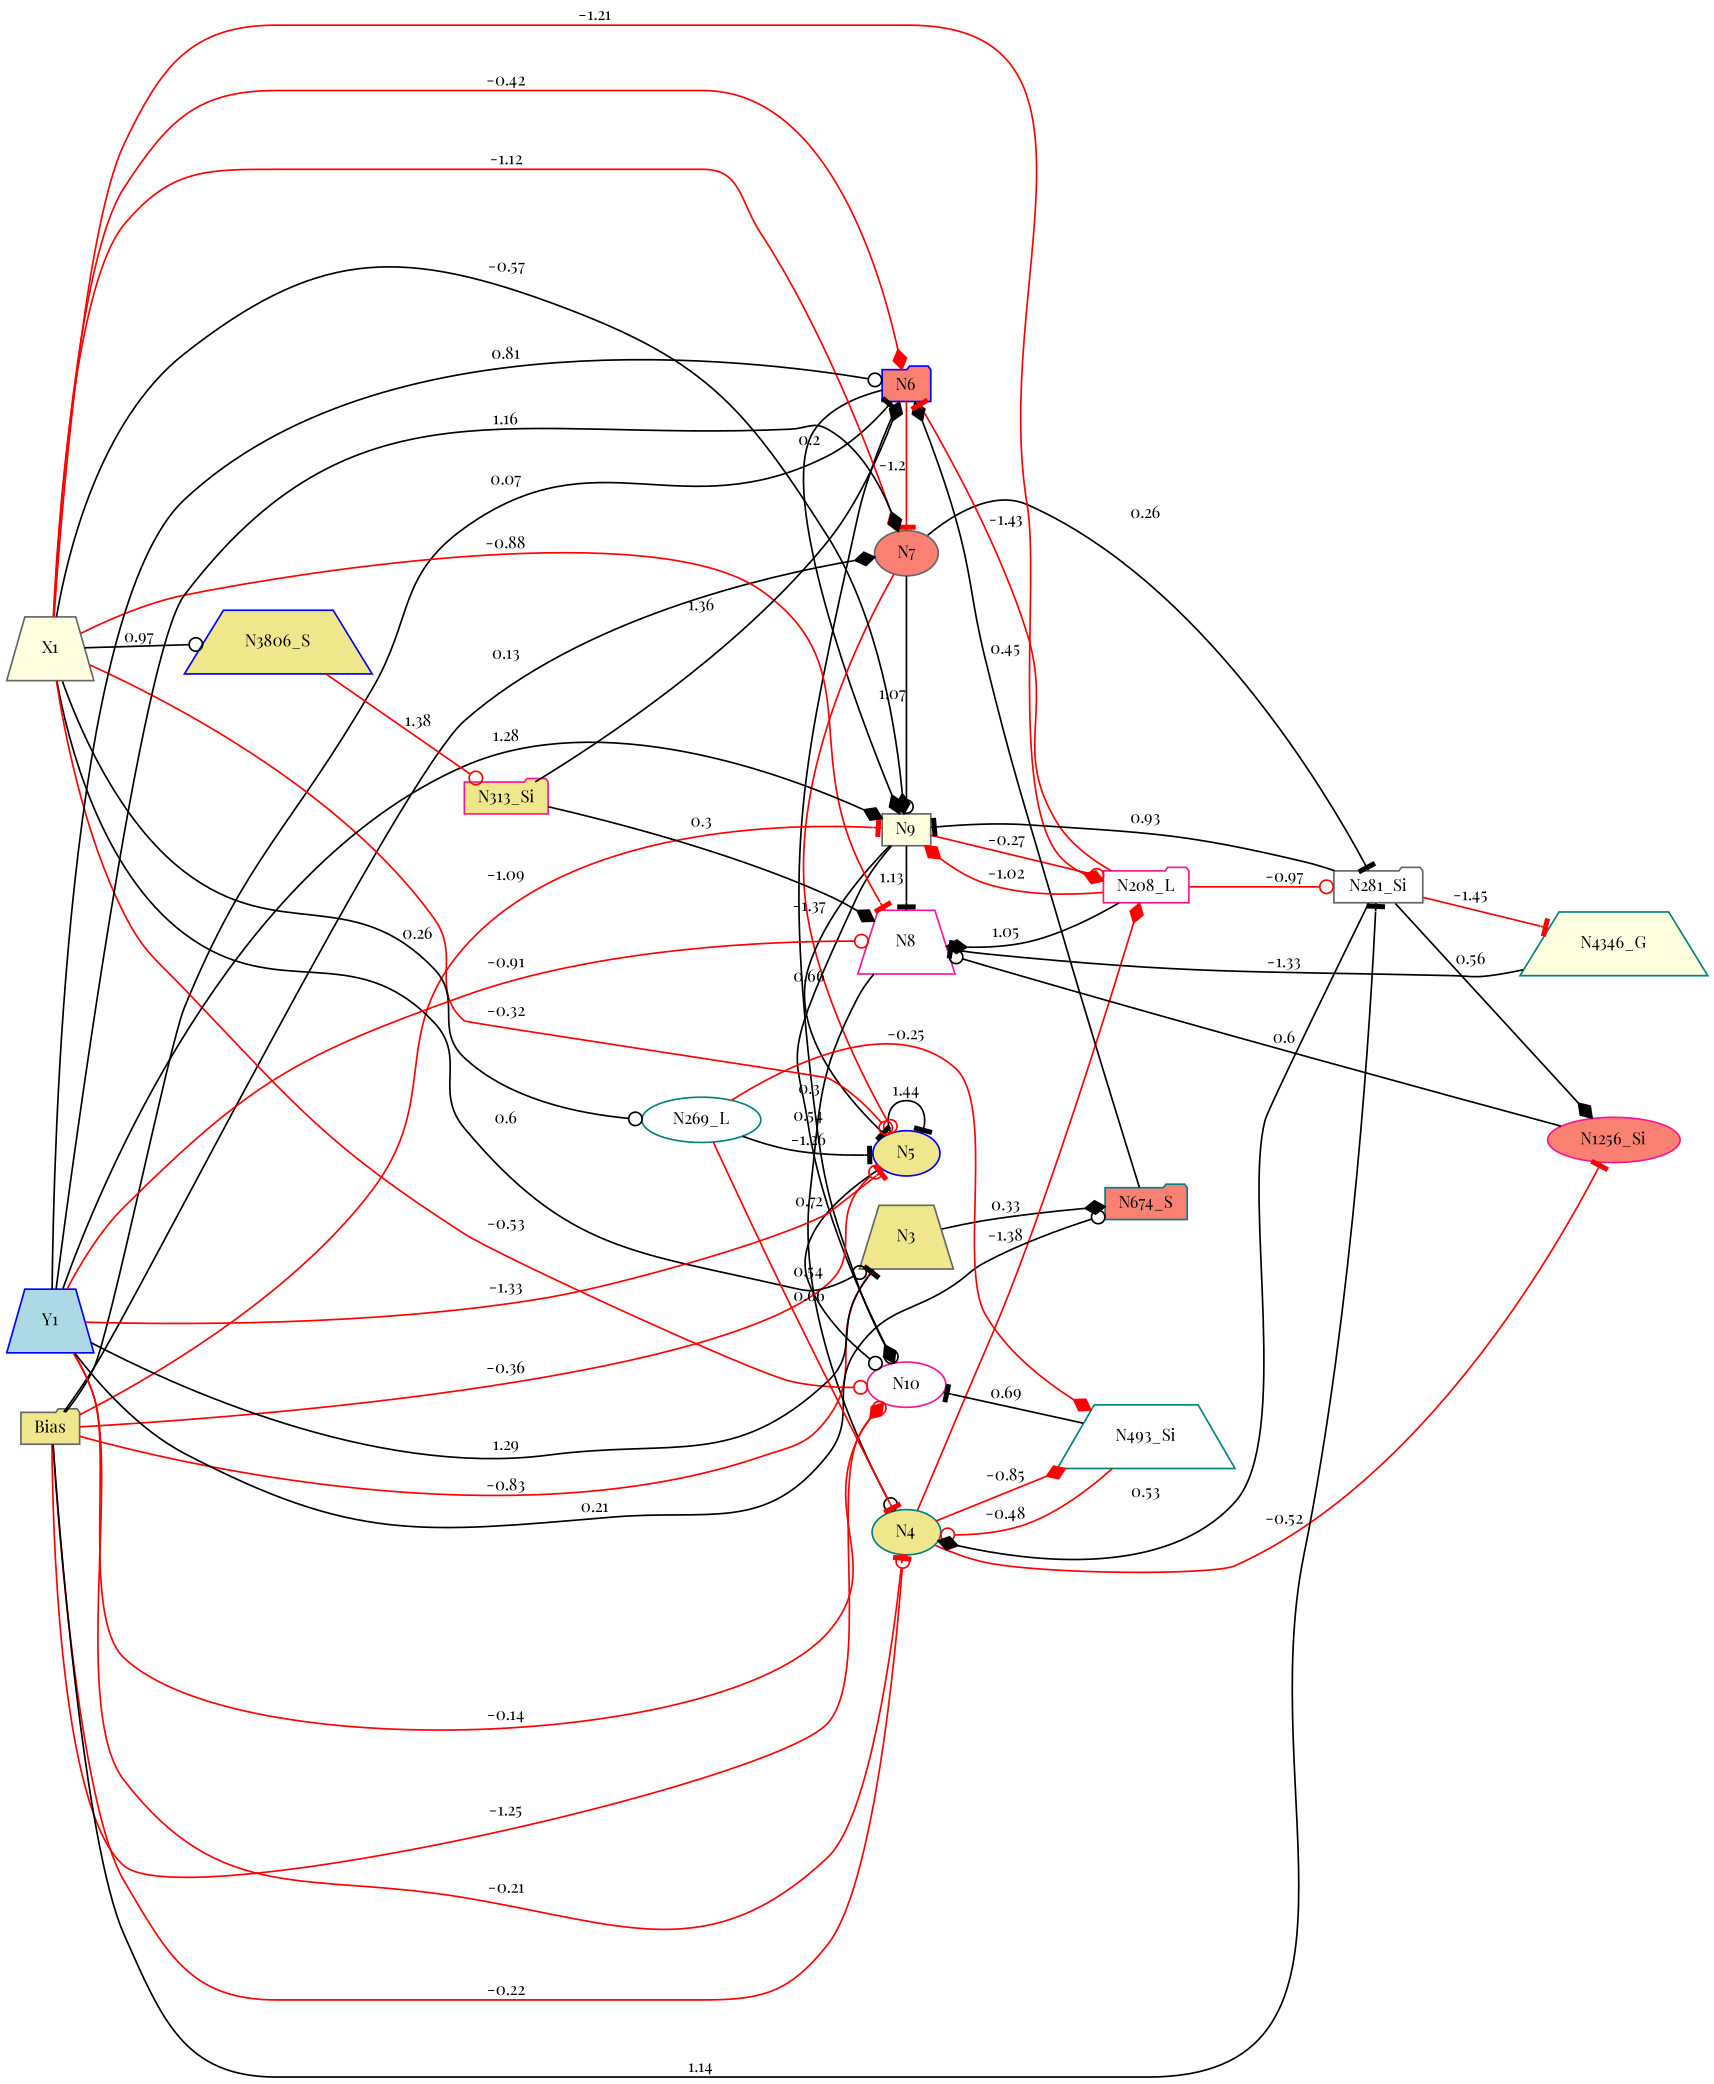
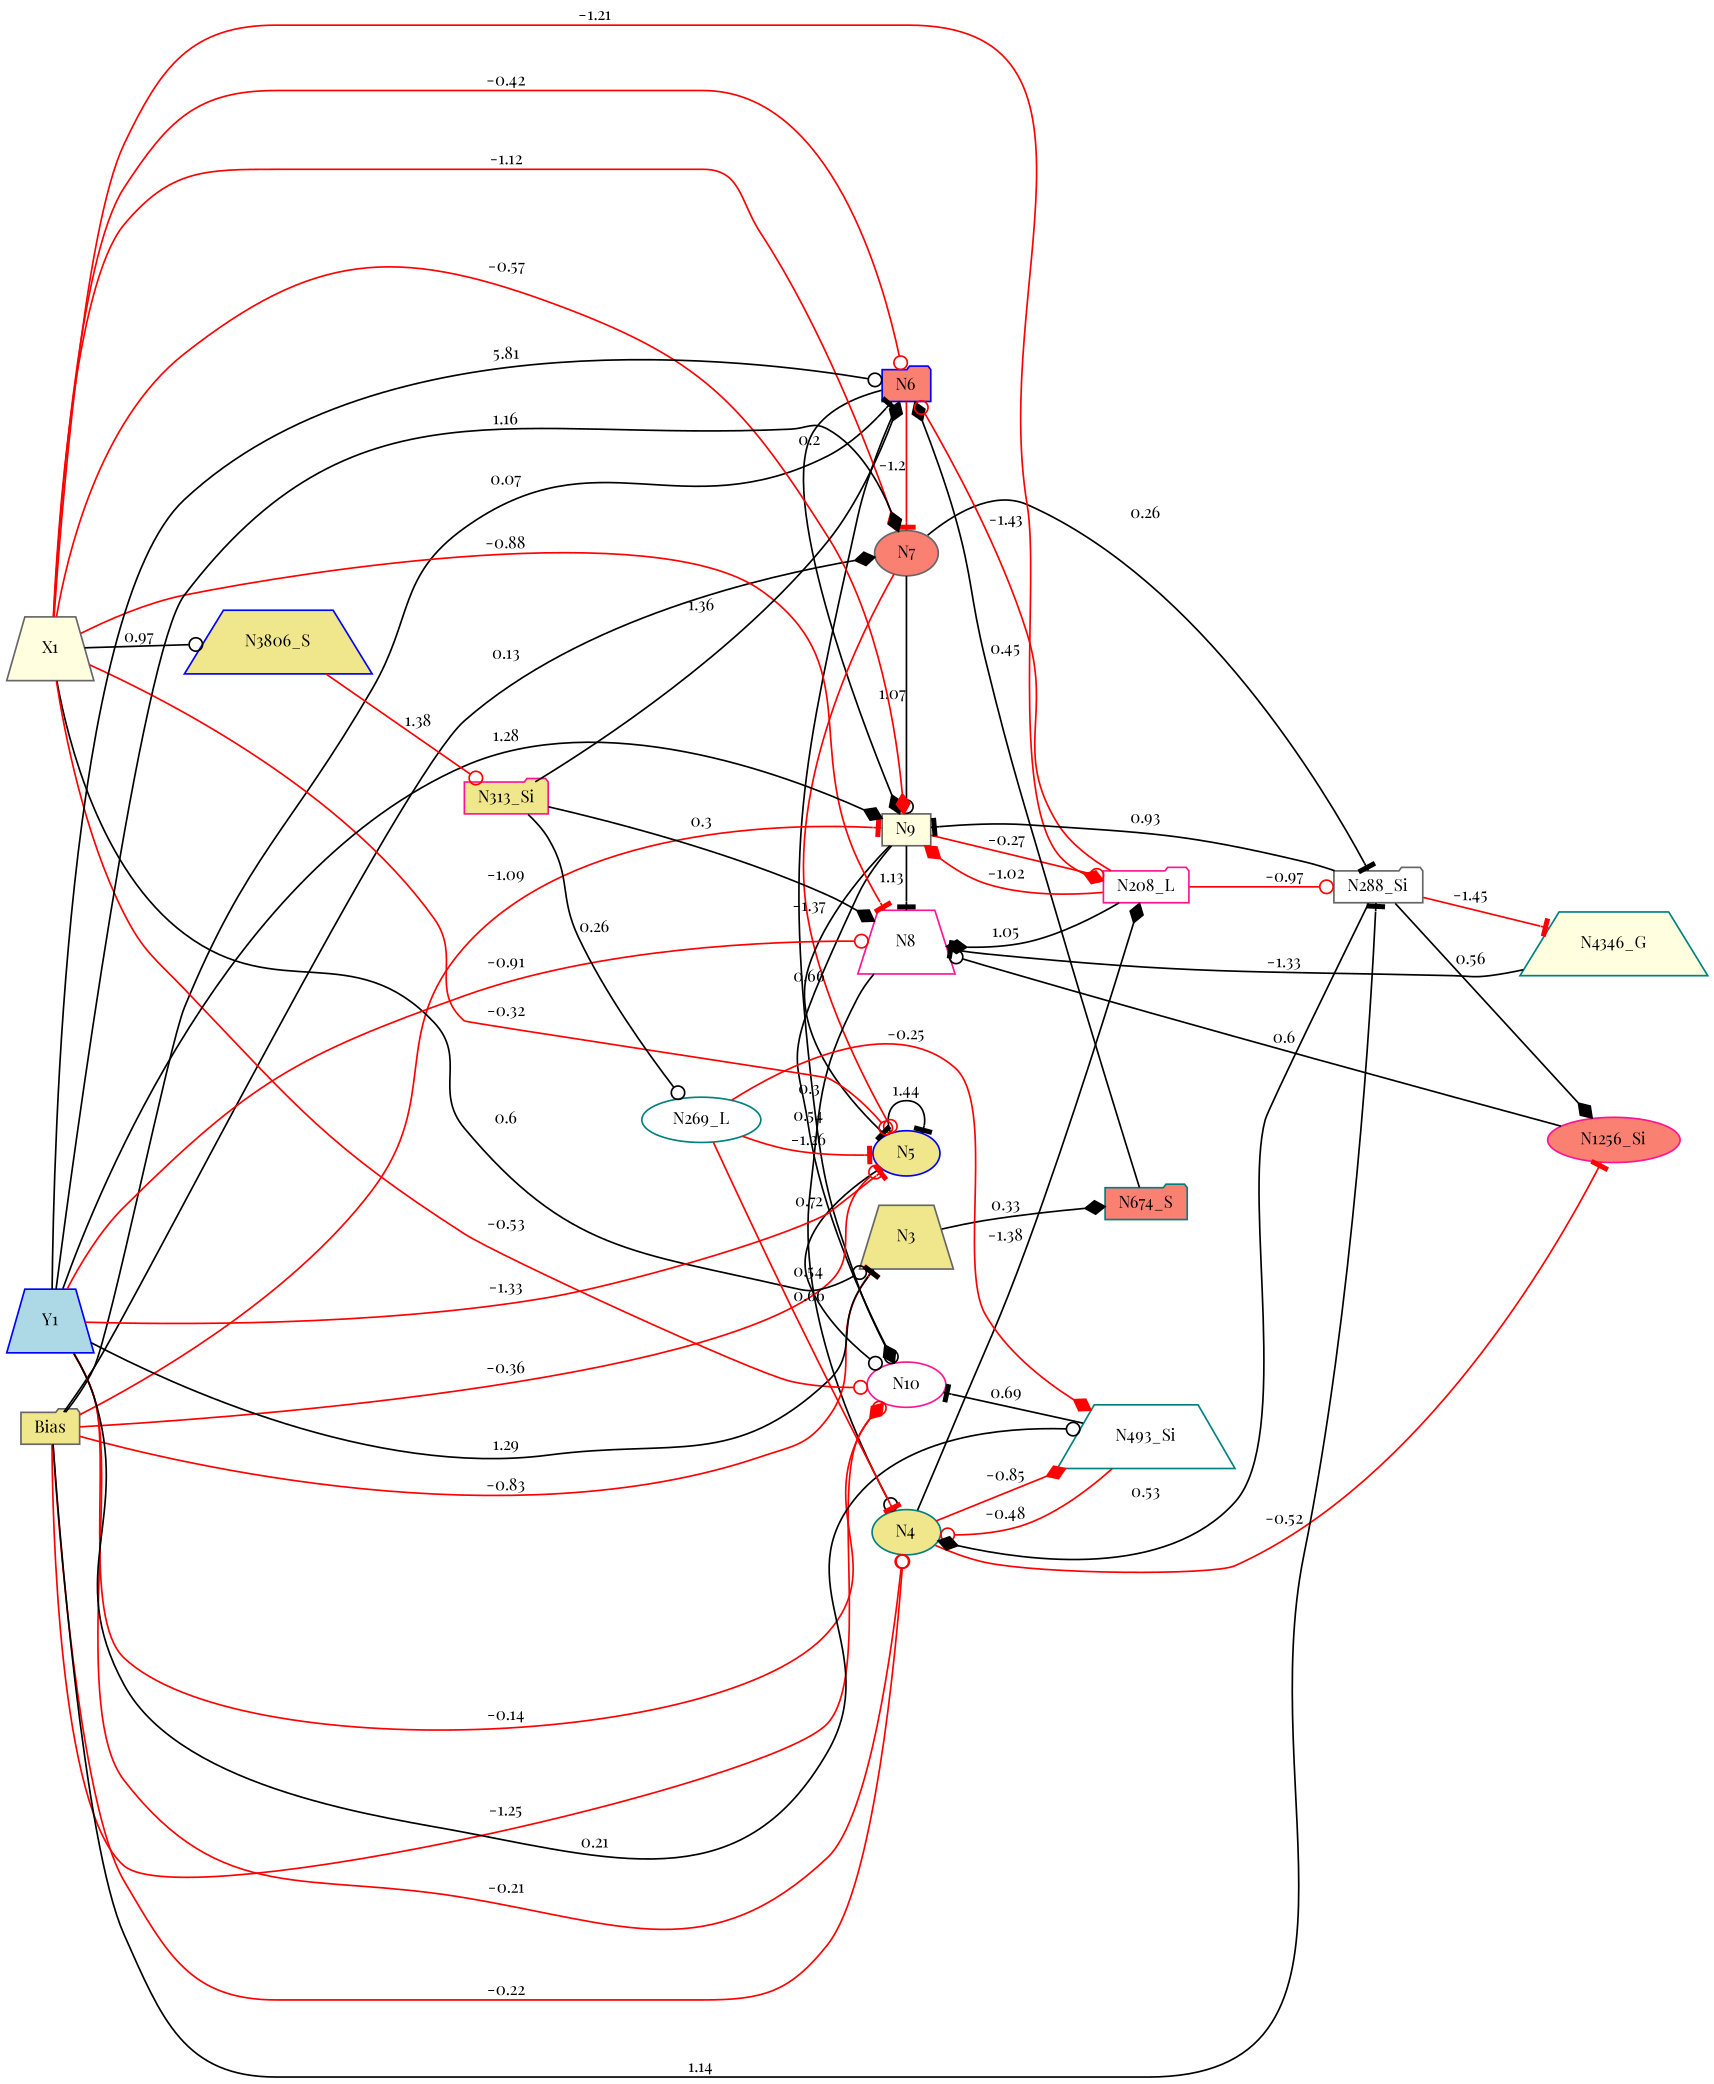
edge "X1" -> "N6": arrowhead diamond -> odot
edge "X1" -> "N9": color black -> red
edge "Y1" -> "N6": label "0.81" -> "5.81"
edge "N208_L" -> "N6": arrowhead tee -> odot
node "N281_Si": label "N281_Si" -> "N288_Si"
edge "X1" -> "N269_L": now "N313_Si" -> "N269_L"
edge "N269_L" -> "N5": color black -> red
edge "N4" -> "N208_L": color red -> black
edge "Y1" -> "N674_S": now "Y1" -> "N493_Si"
edge "Y1" -> "N4": arrowhead tee -> odot
